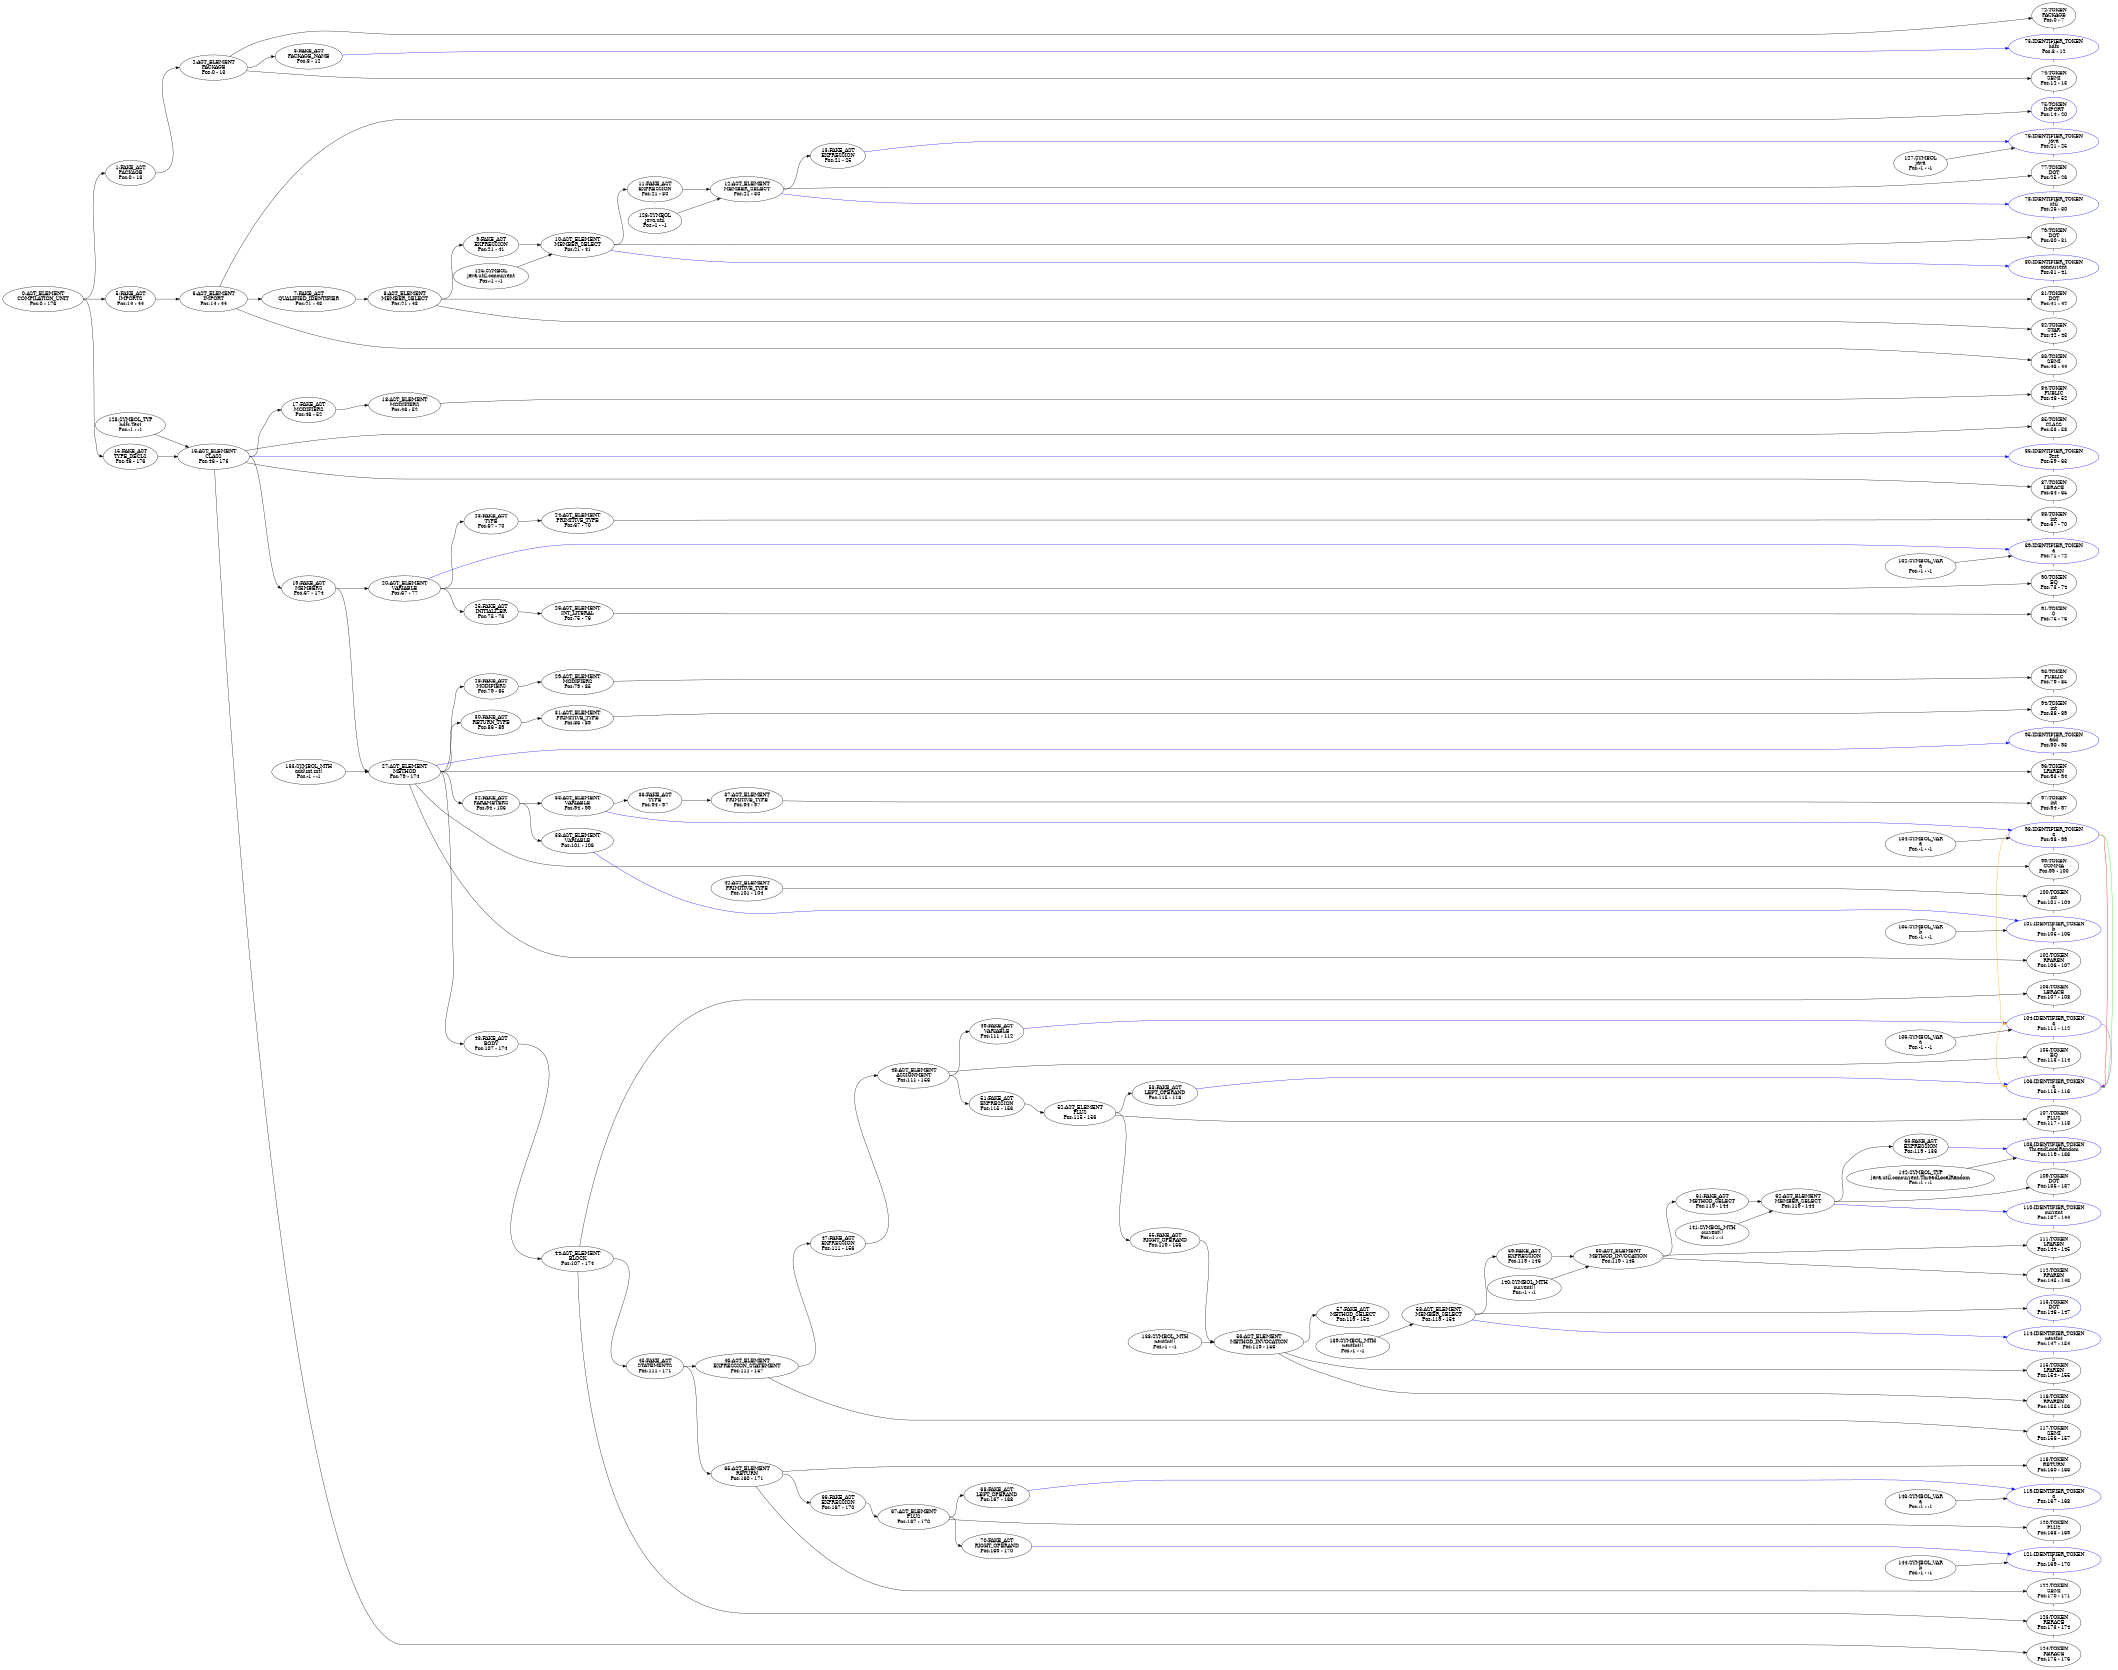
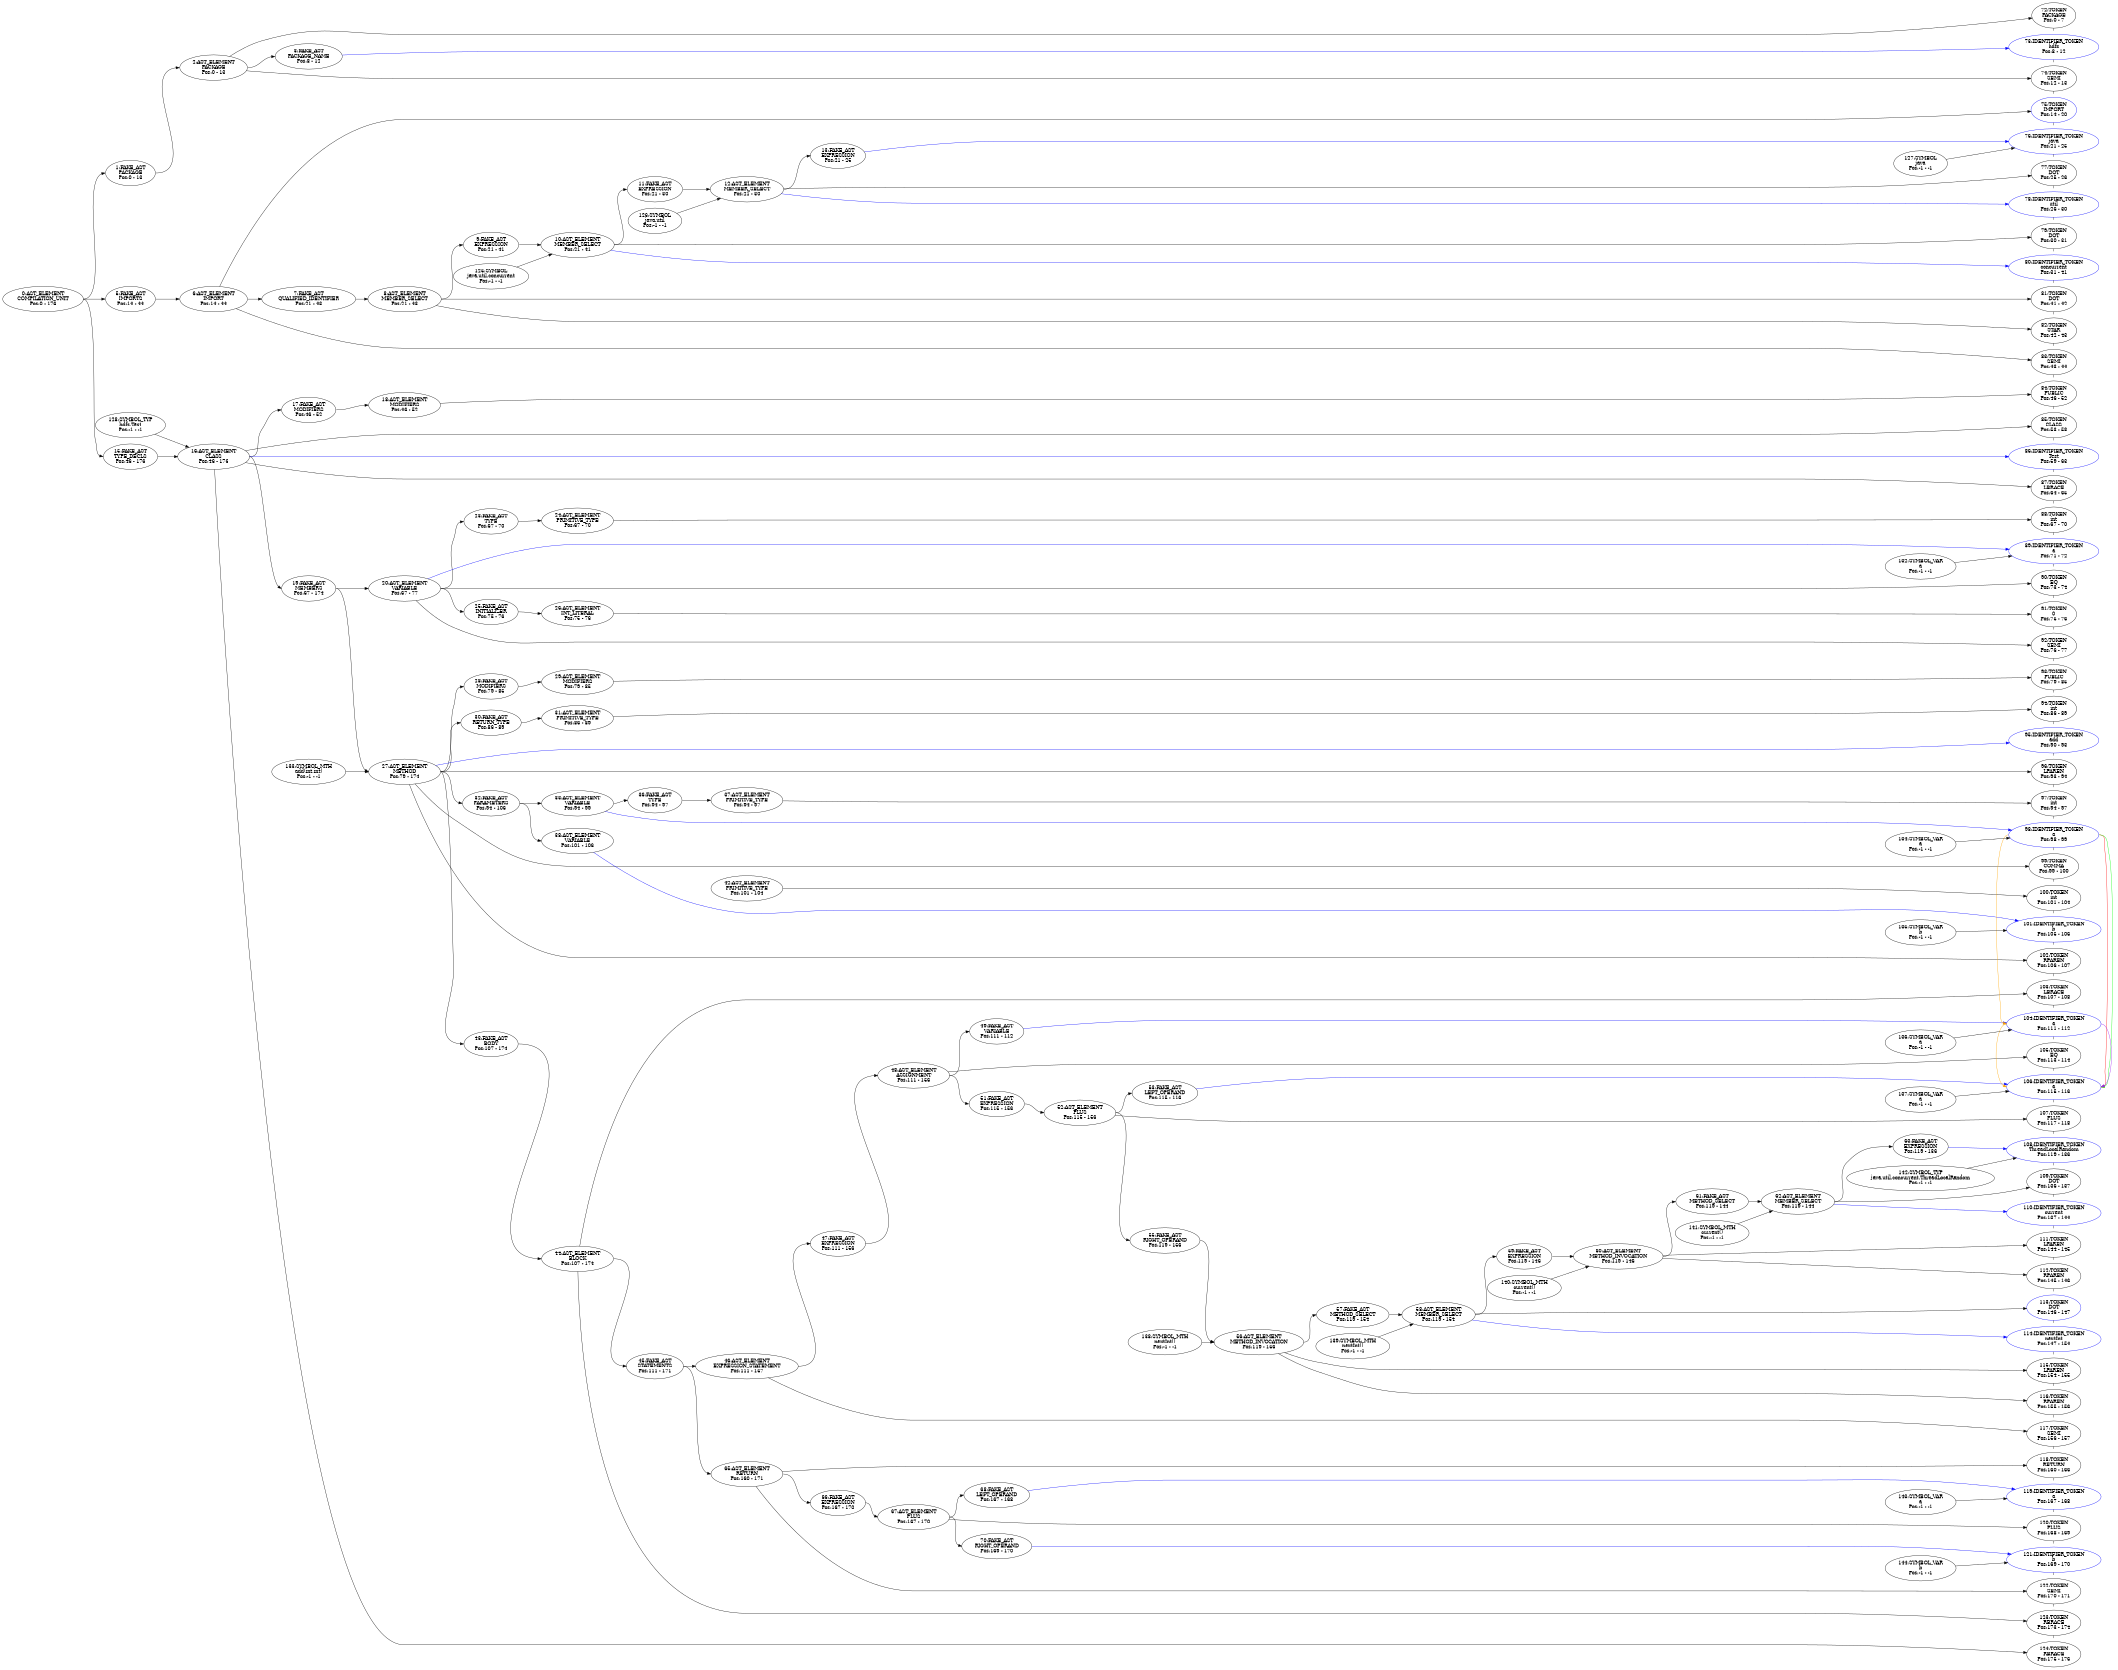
node "92:TOKEN SEMI Pos:76 - 77": added
node "137:SYMBOL_VAR a Pos:-1 - -1": added
edge "57:FAKE_AST METHOD_SELECT Pos:119 - 154" -> "58:AST_ELEMENT MEMBER_SELECT Pos:119 - 154": added
